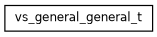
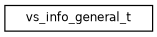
node "vs_general_general_t": label "vs_general_general_t" -> "vs_info_general_t"
